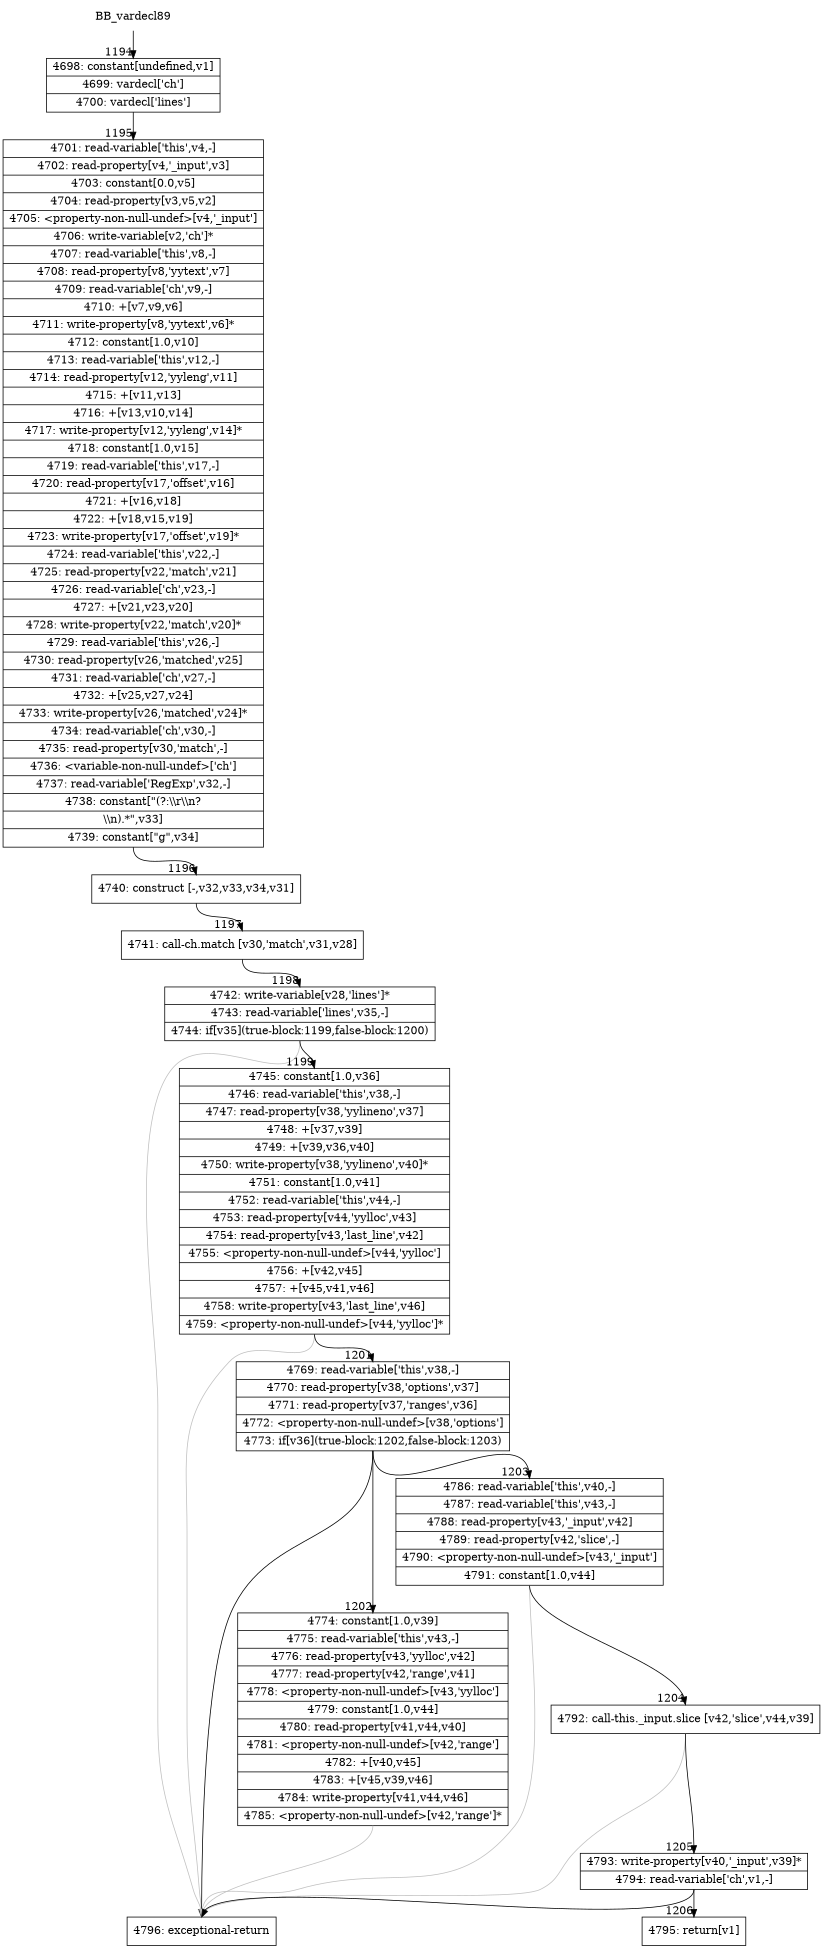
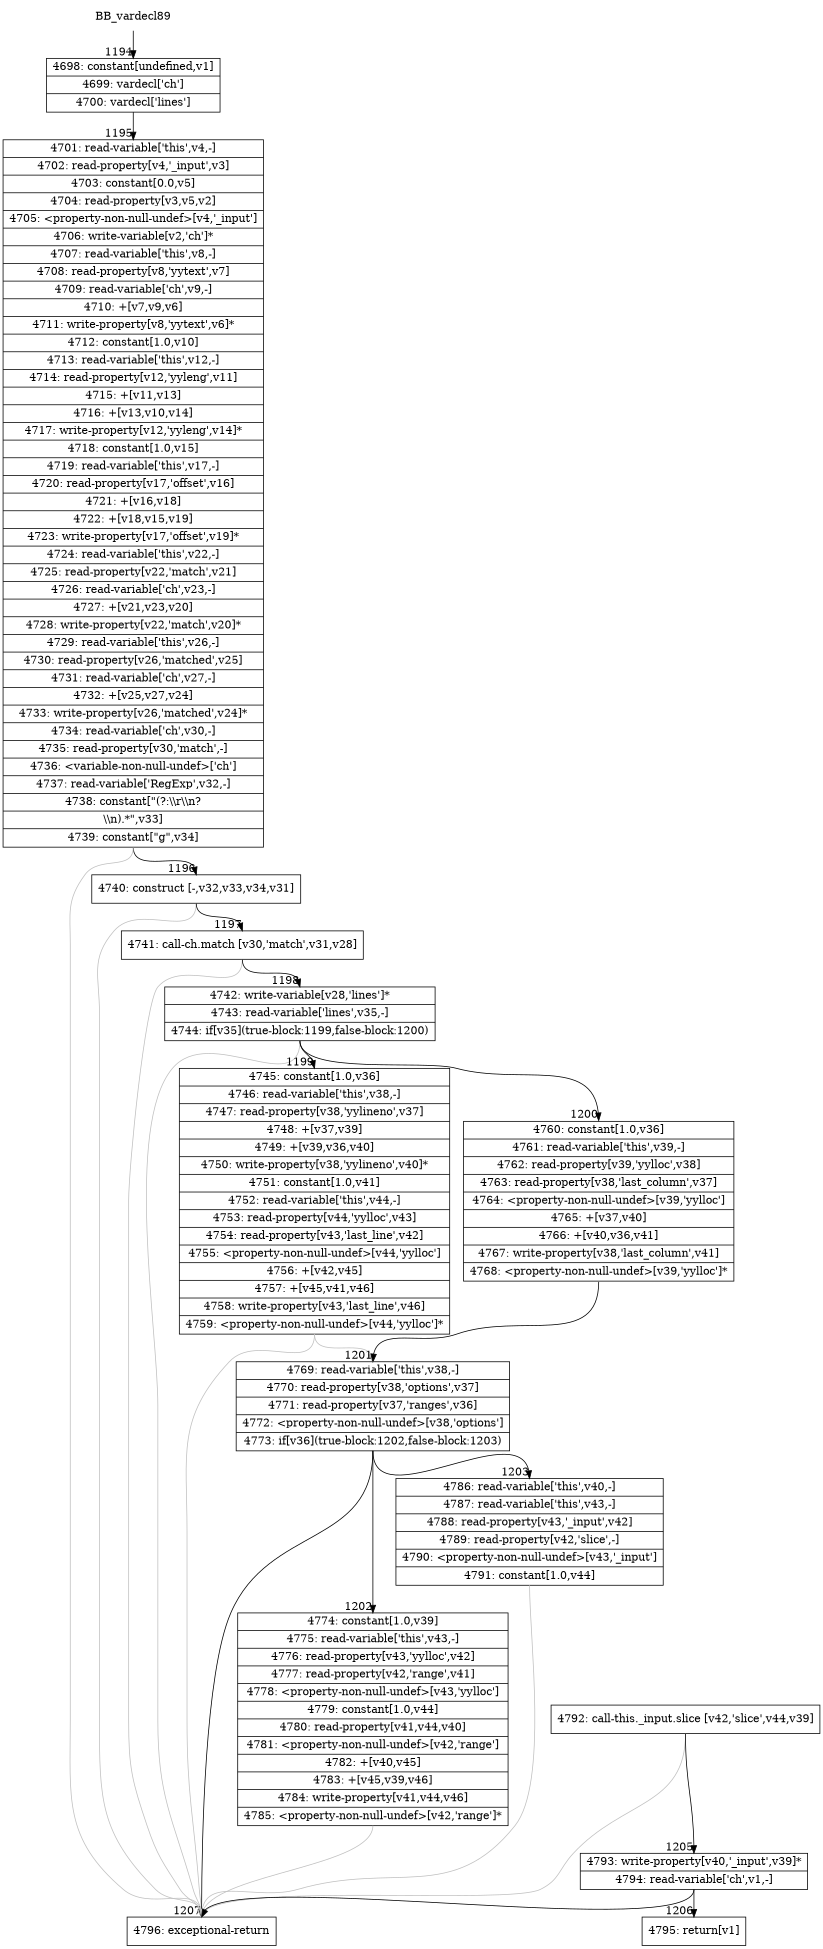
node "4760: constant[1.0,v36]": added
edge "4745: constant[1.0,v36]" -> "4769: read-variable['this',v38,-]": color black -> gray
edge "4740: construct [-,v32,v33,v34,v31]" -> "4796: exceptional-return": added
edge "4701: read-variable['this',v4,-]" -> "4796: exceptional-return": added
edge "4741: call-ch.match [v30,'match',v31,v28]" -> "4796: exceptional-return": added
edge "4786: read-variable['this',v40,-]" -> "4792: call-this._input.slice [v42,'slice',v44,v39]": removed
